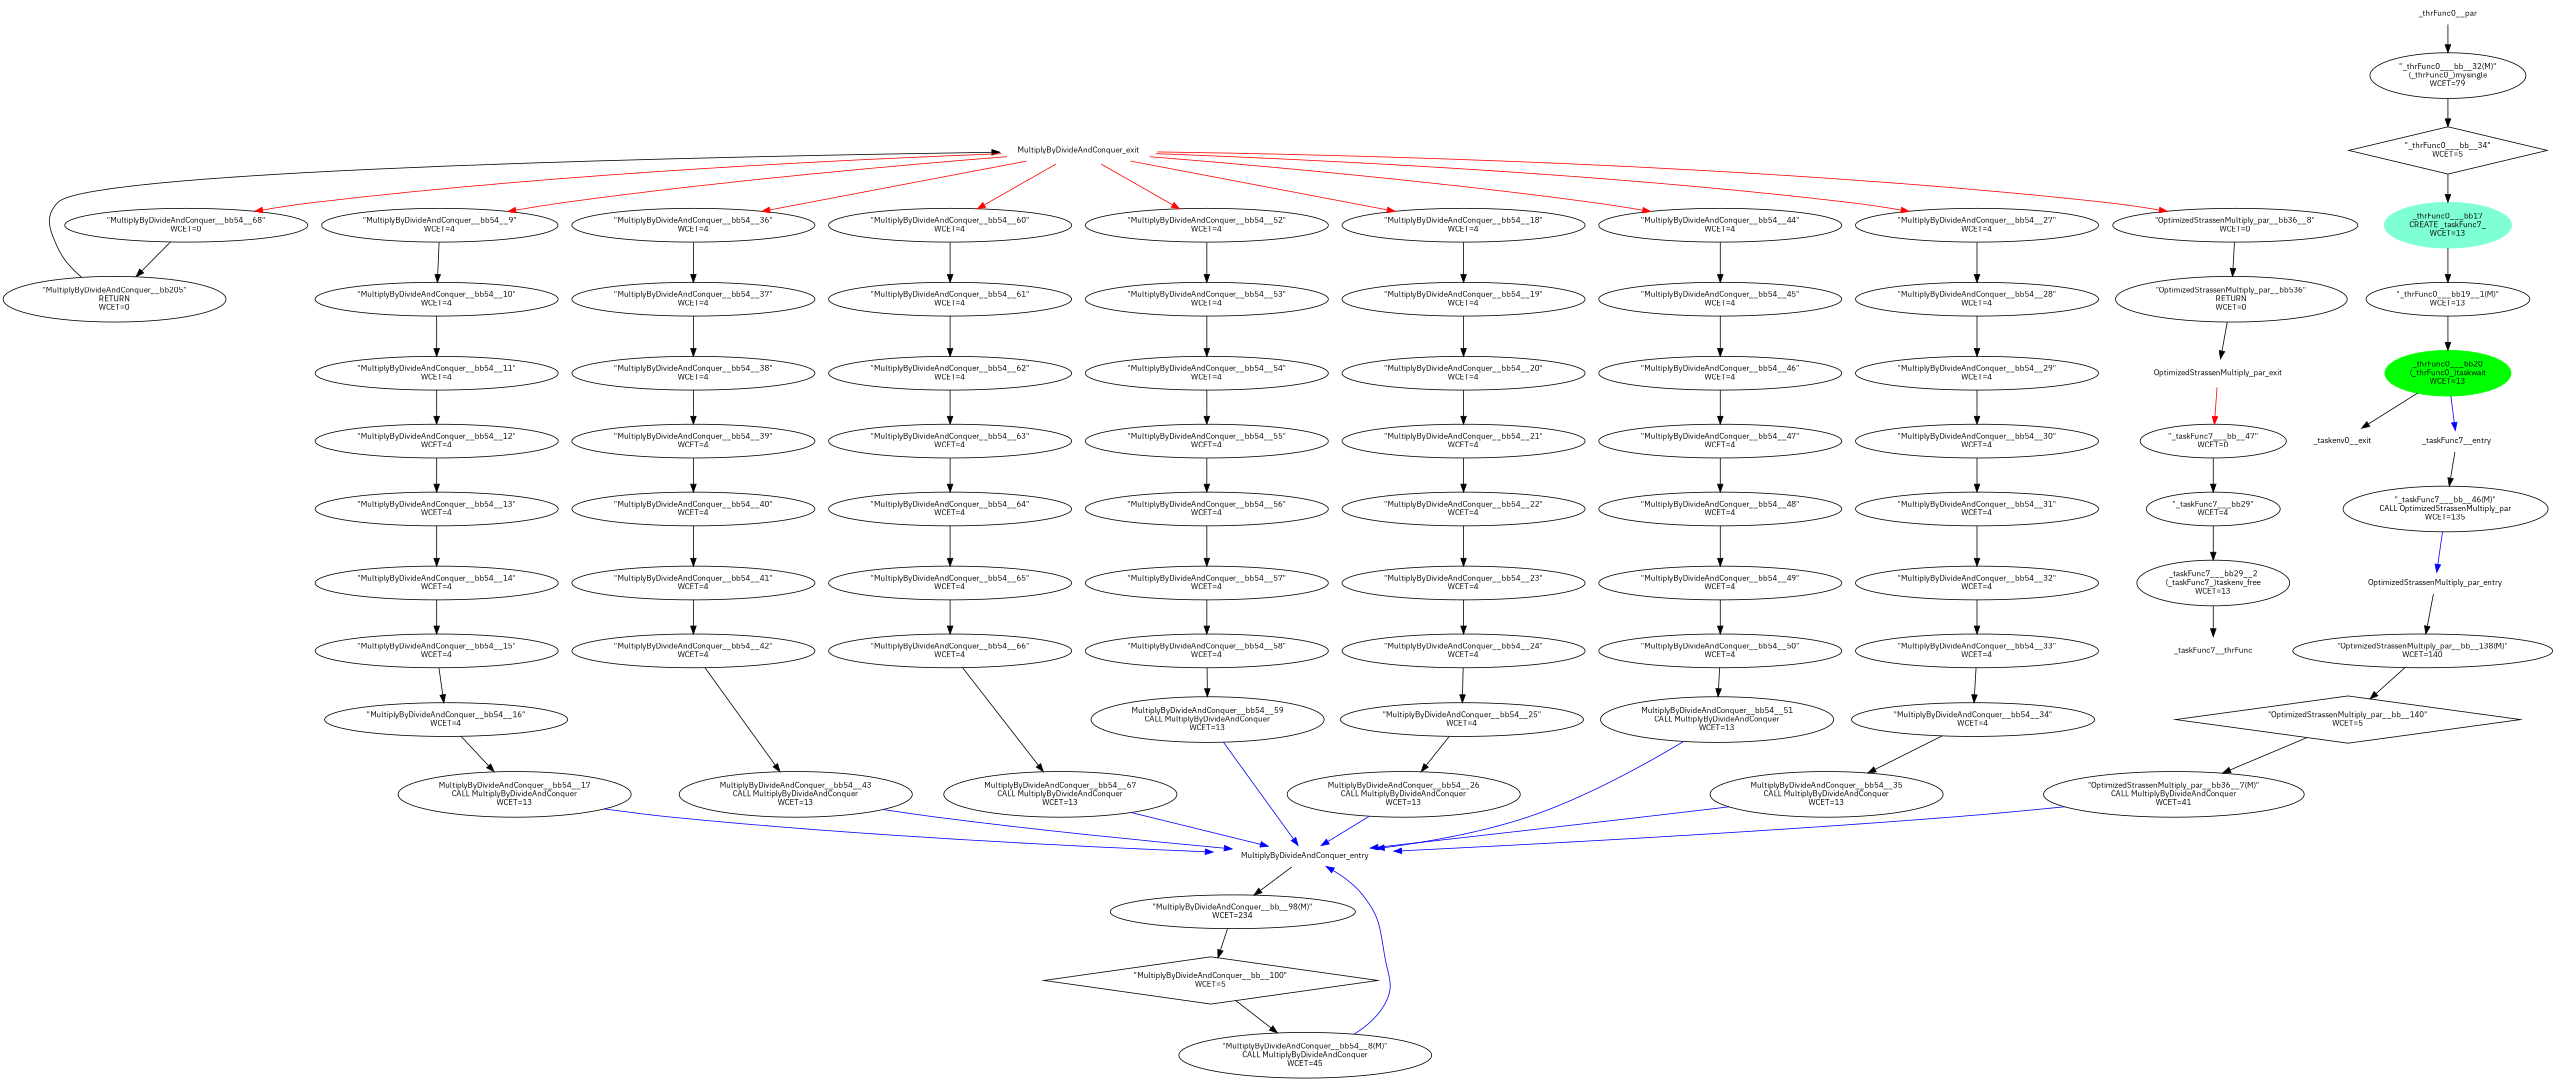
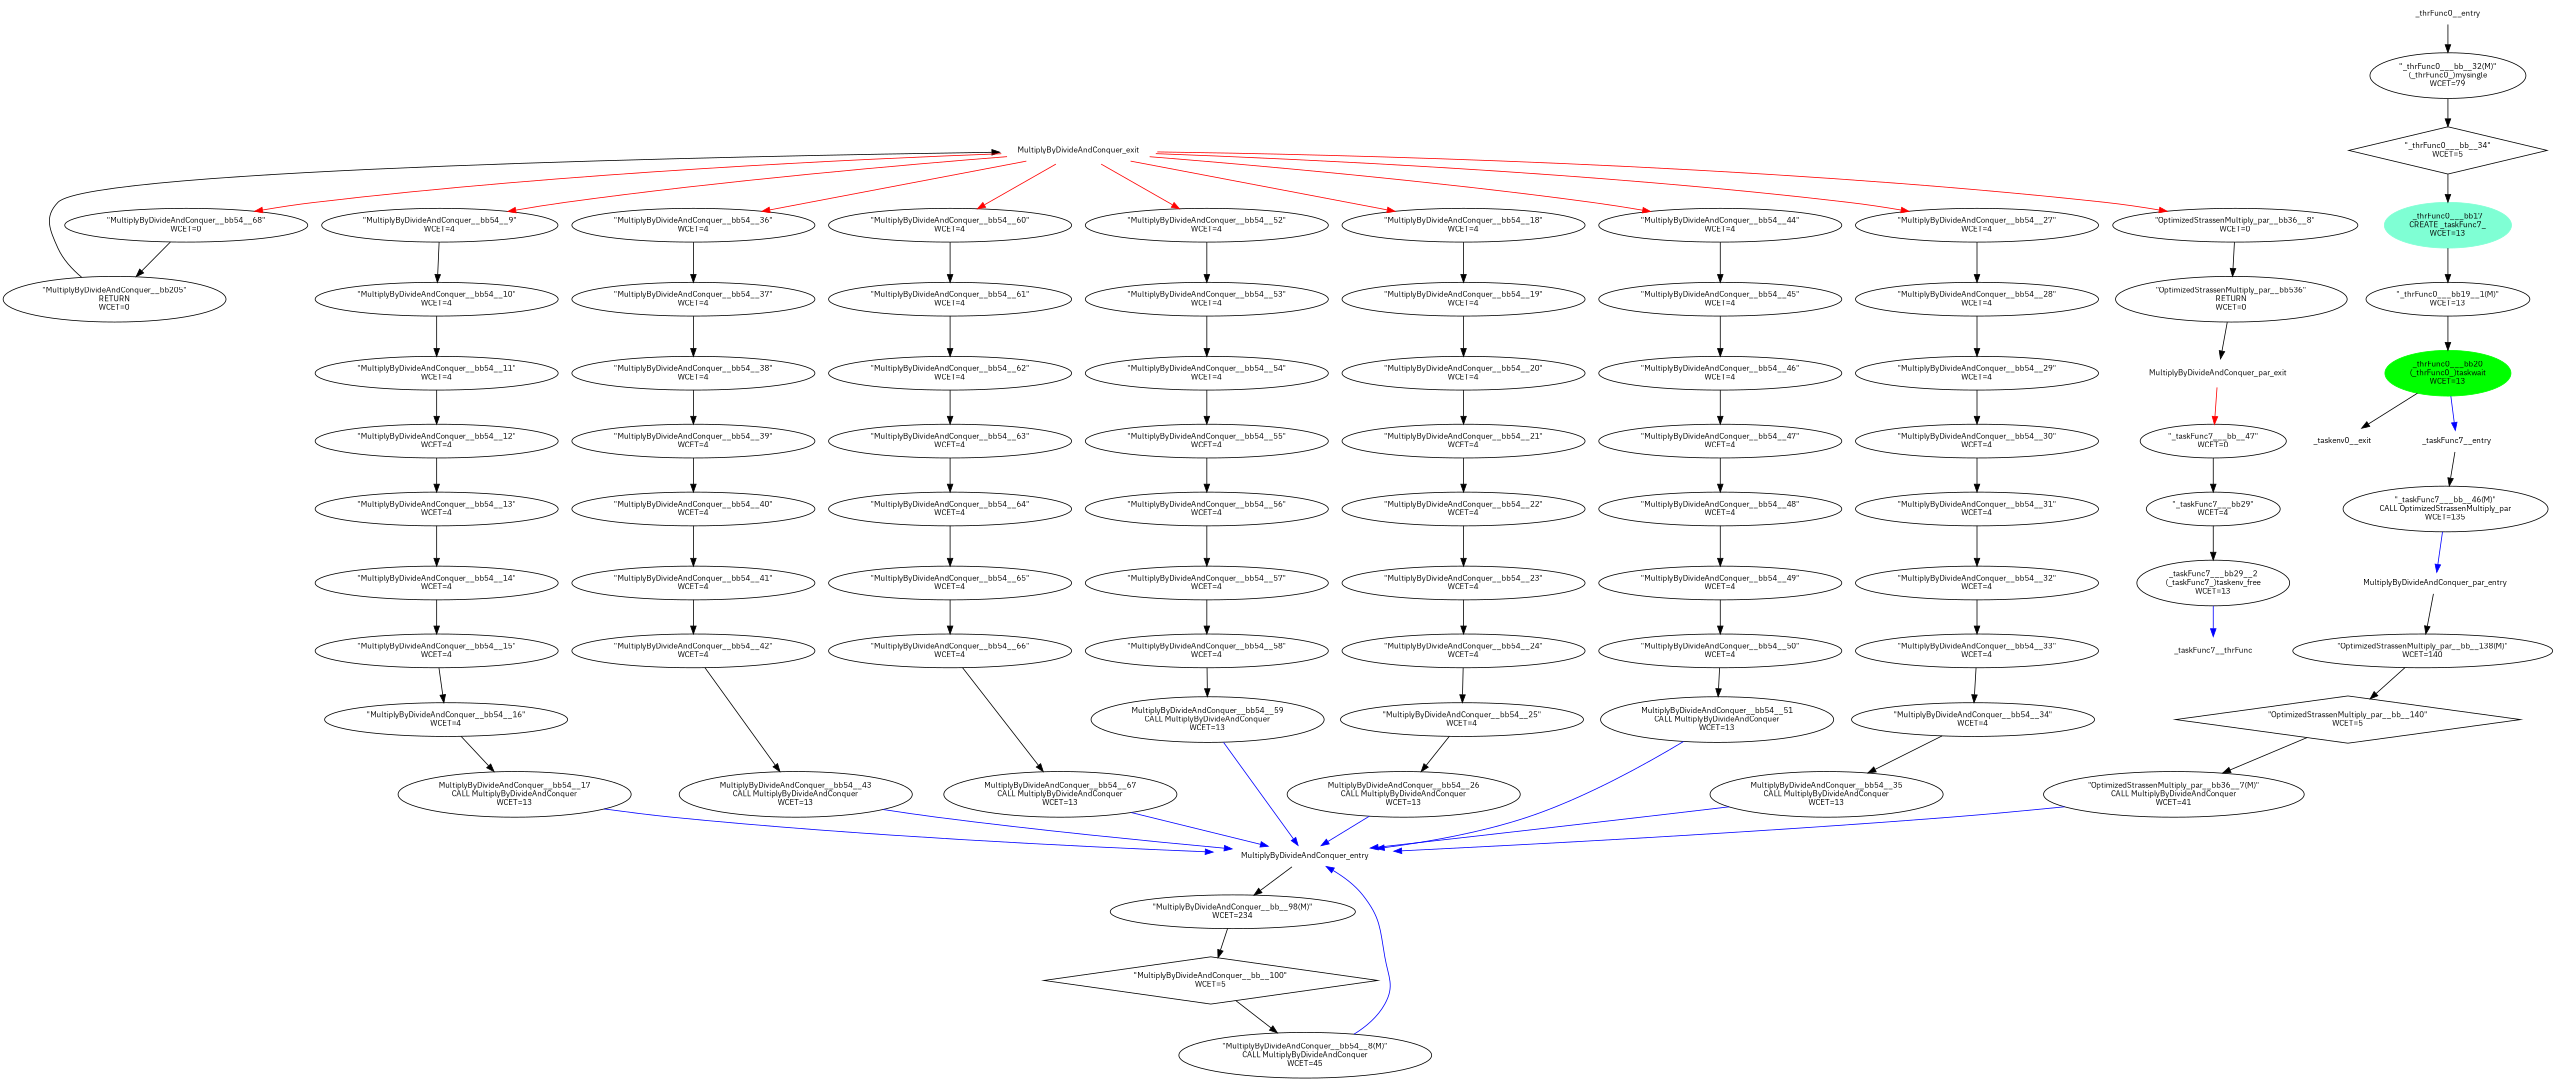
node "_thrFunc0__par": label "_thrFunc0__par" -> "_thrFunc0__entry"
node "OptimizedStrassenMultiply_par_exit": label "OptimizedStrassenMultiply_par_exit" -> "MultiplyByDivideAndConquer_par_exit"
node "OptimizedStrassenMultiply_par_entry": label "OptimizedStrassenMultiply_par_entry" -> "MultiplyByDivideAndConquer_par_entry"
edge "_taskFunc7___bb29__2 (_taskFunc7_)taskenv_free WCET=13" -> "_taskFunc7__thrFunc": color black -> blue
